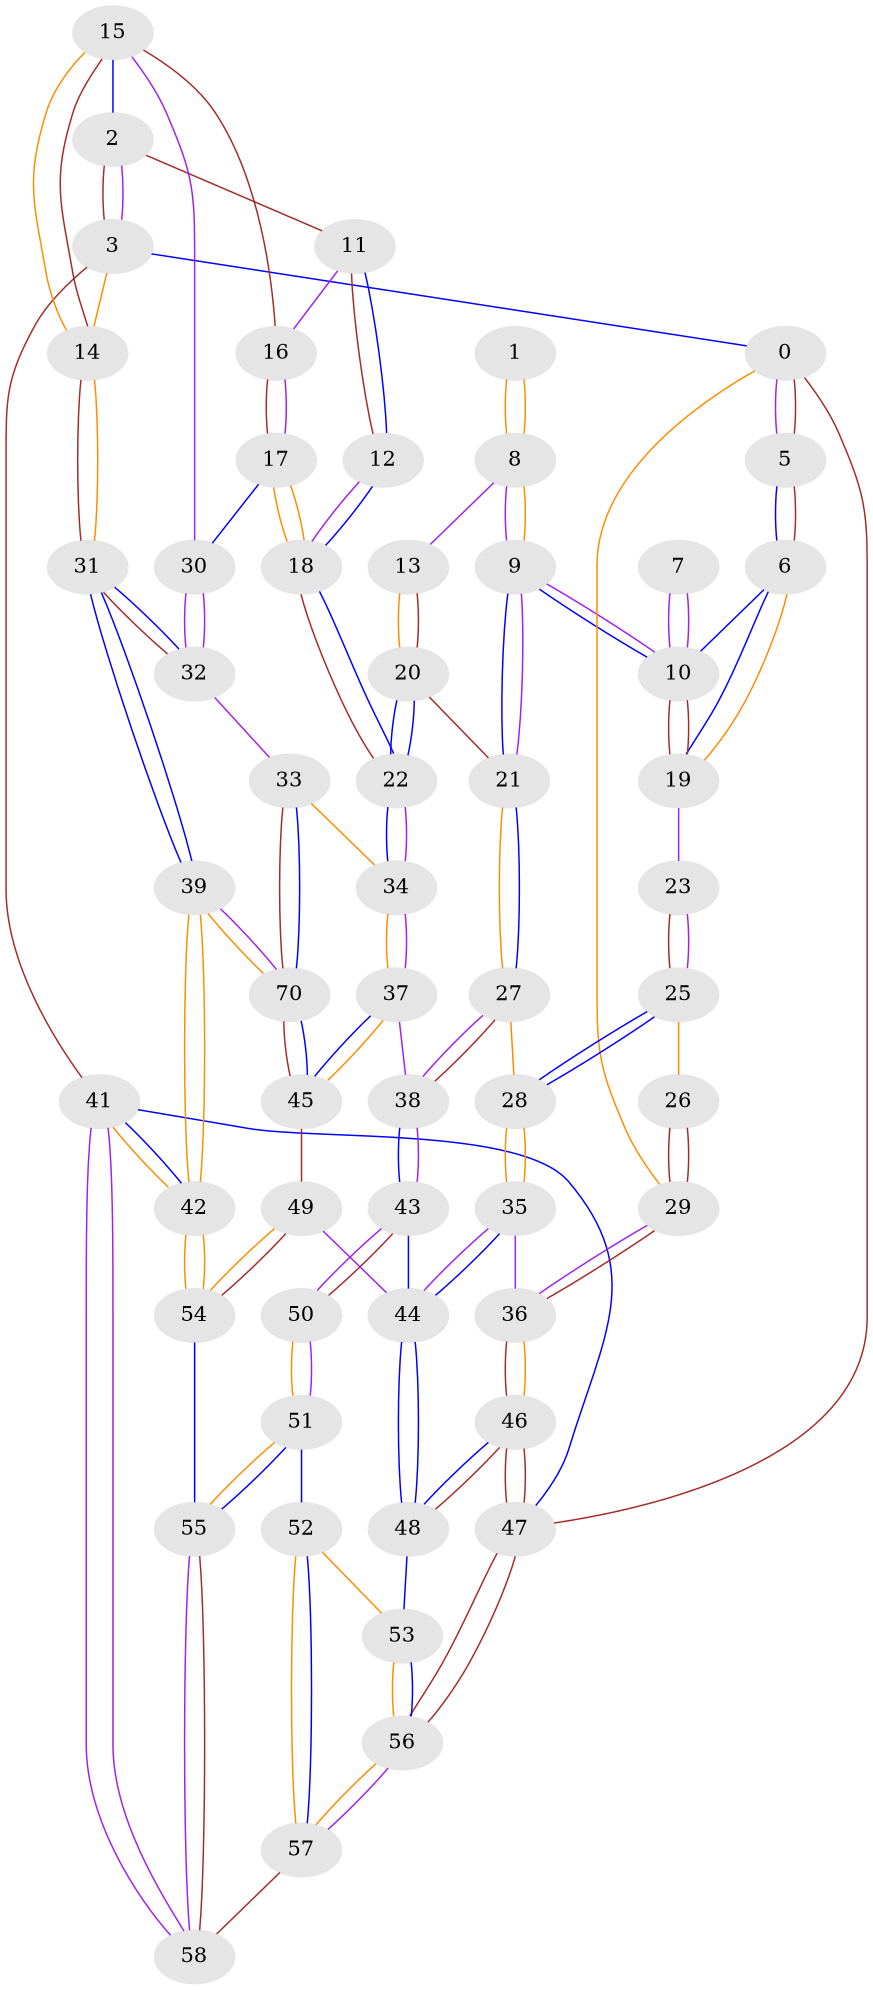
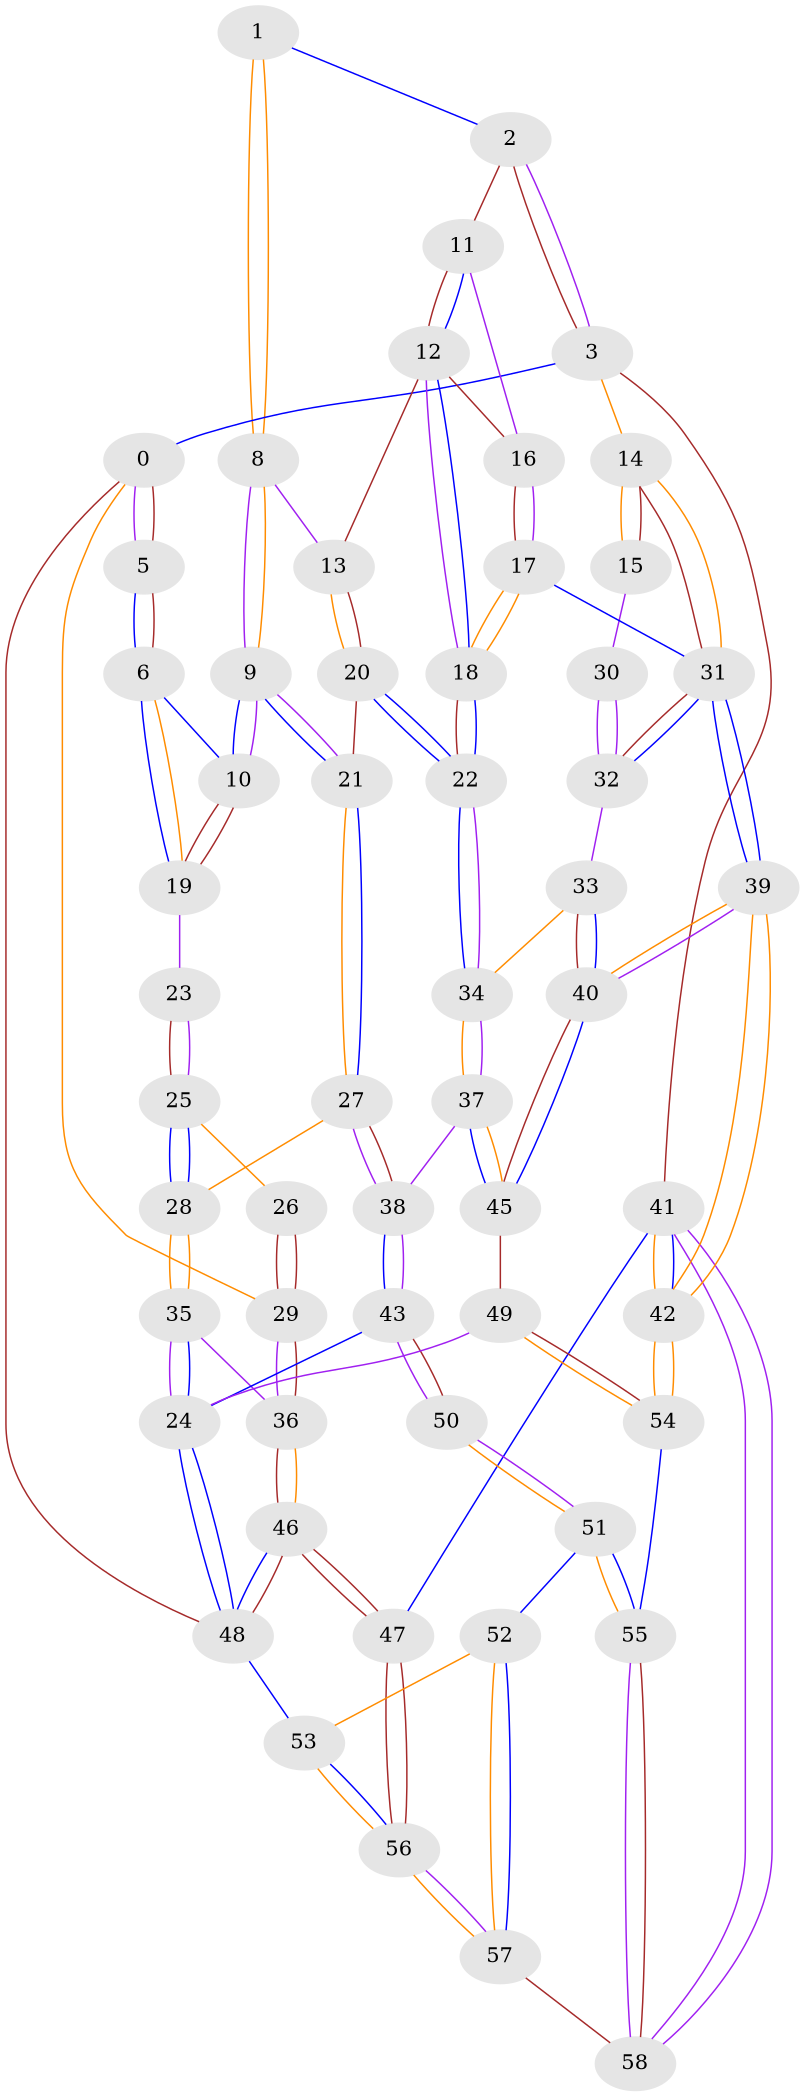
edge "15" -- "2": now "1" -- "2"
edge "15" -- "16": now "12" -- "16"
edge "12" -- "13": added
edge "17" -- "30": now "17" -- "31"
node "7": removed
node "70": label "70" -> "40"
edge "0" -- "47": now "0" -- "48"
node "44": label "44" -> "24"
